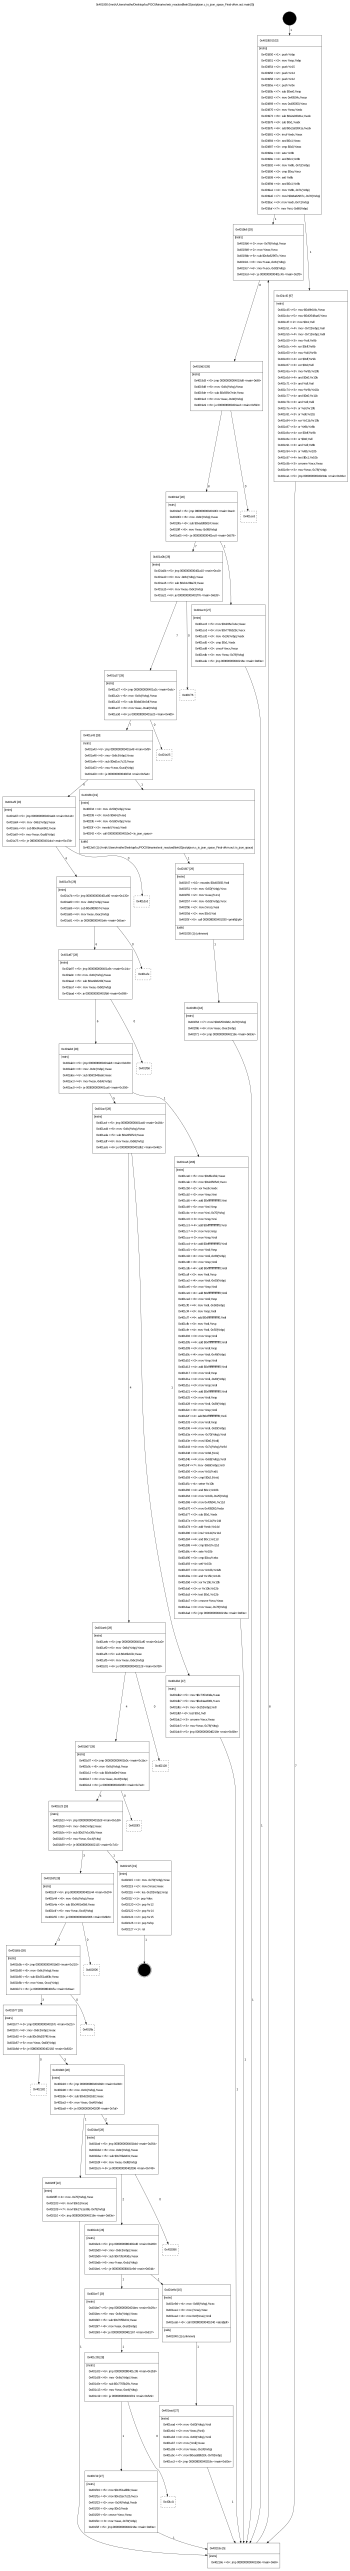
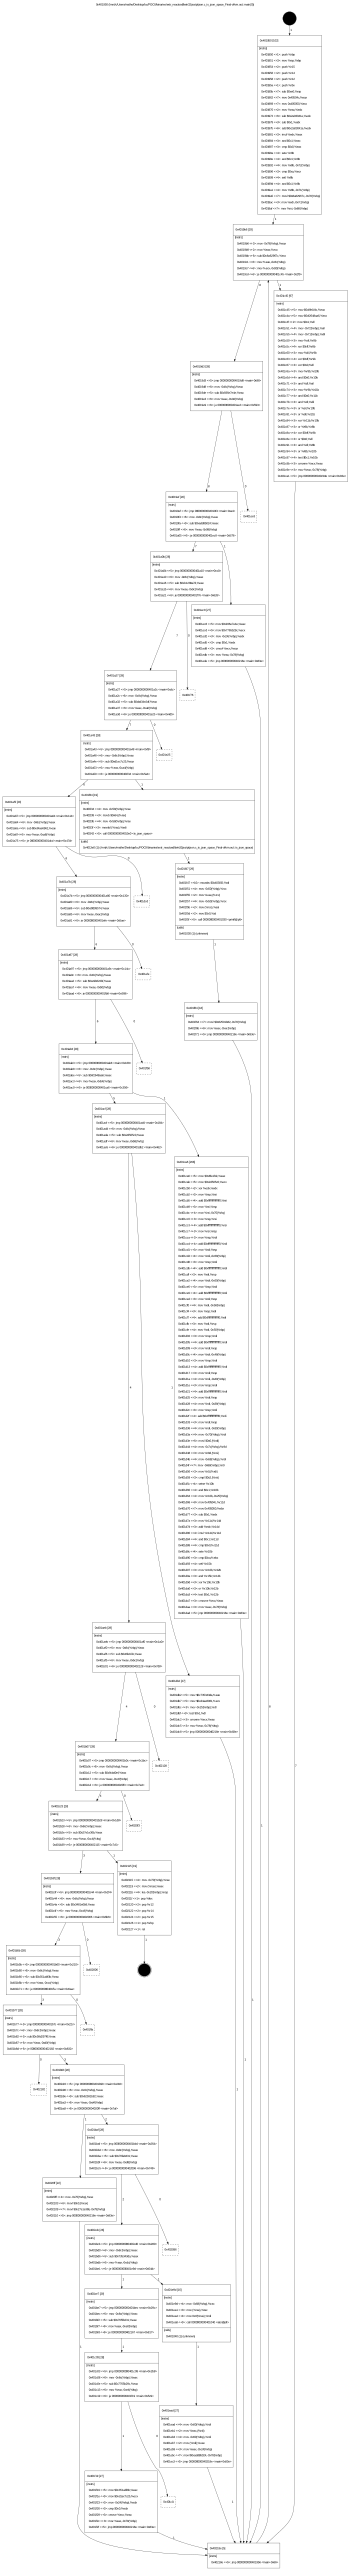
edge "0x401950 [102]" -> "0x401c45 [97]": now "0x4019b6 [29]" -> "0x401c45 [97]"
